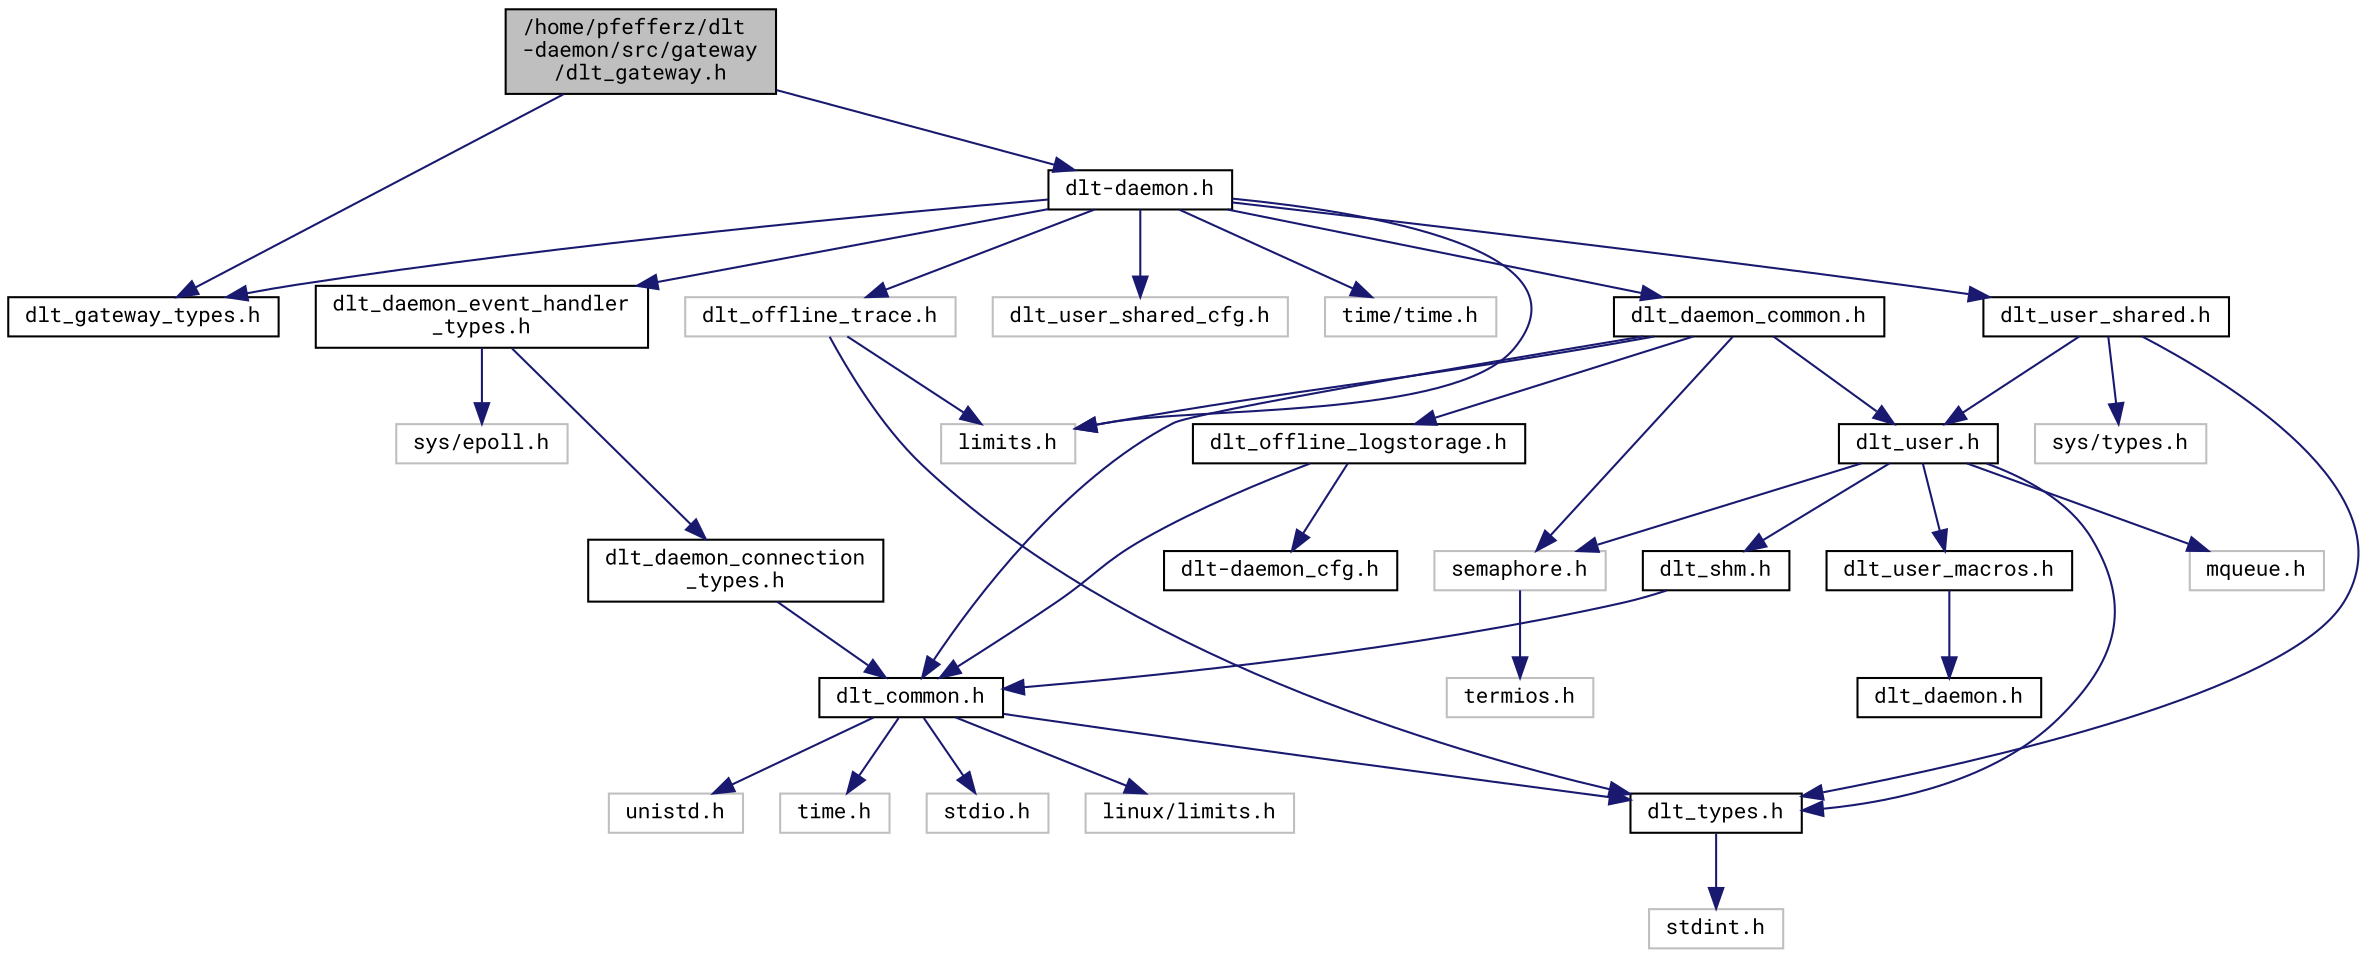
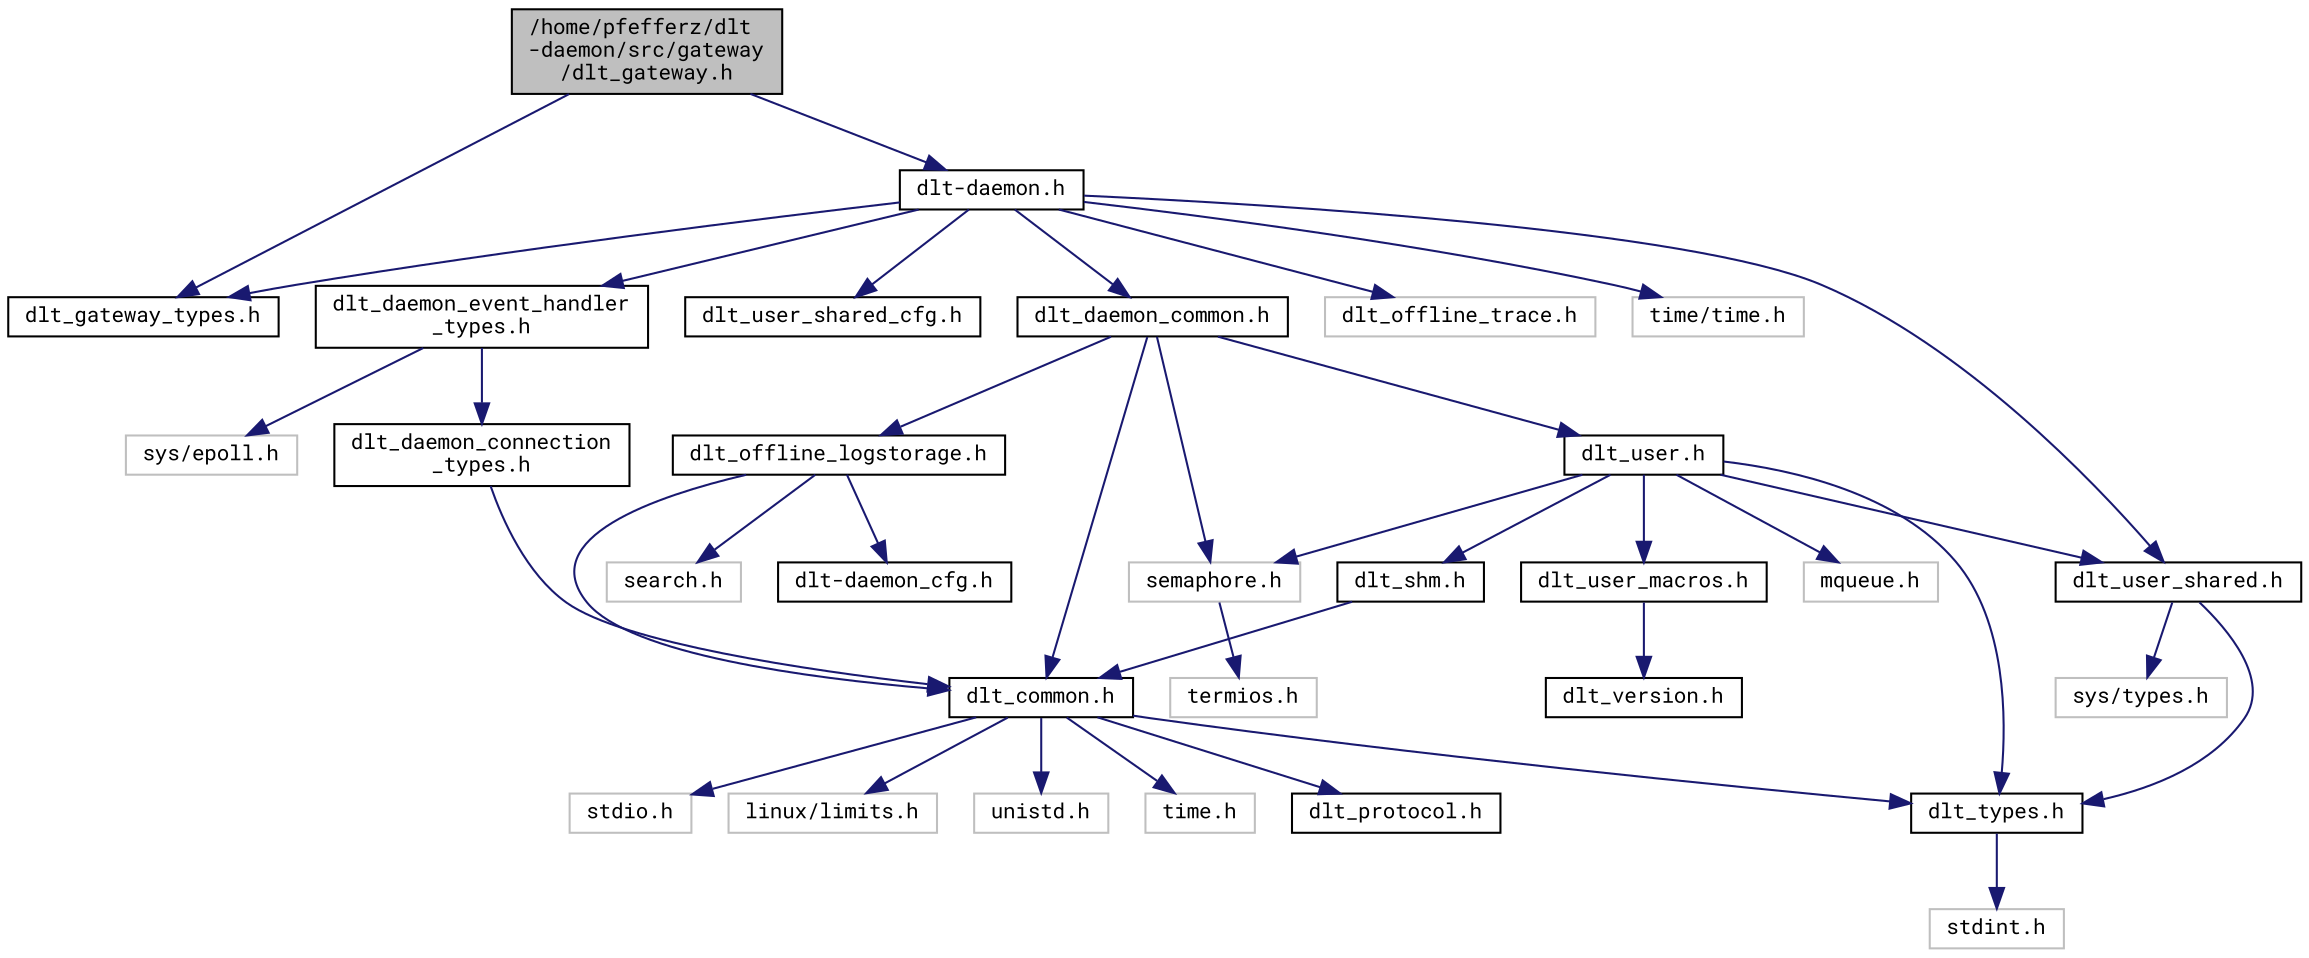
node "dlt_user_shared_cfg.h": color grey75 -> black
edge "dlt_user_shared.h" -> "dlt_user.h": reversed
node "limits.h": removed
node "search.h": added
edge "dlt_offline_trace.h" -> "dlt_types.h": removed
node "dlt_daemon.h": label "dlt_daemon.h" -> "dlt_version.h"
node "dlt_protocol.h": added
